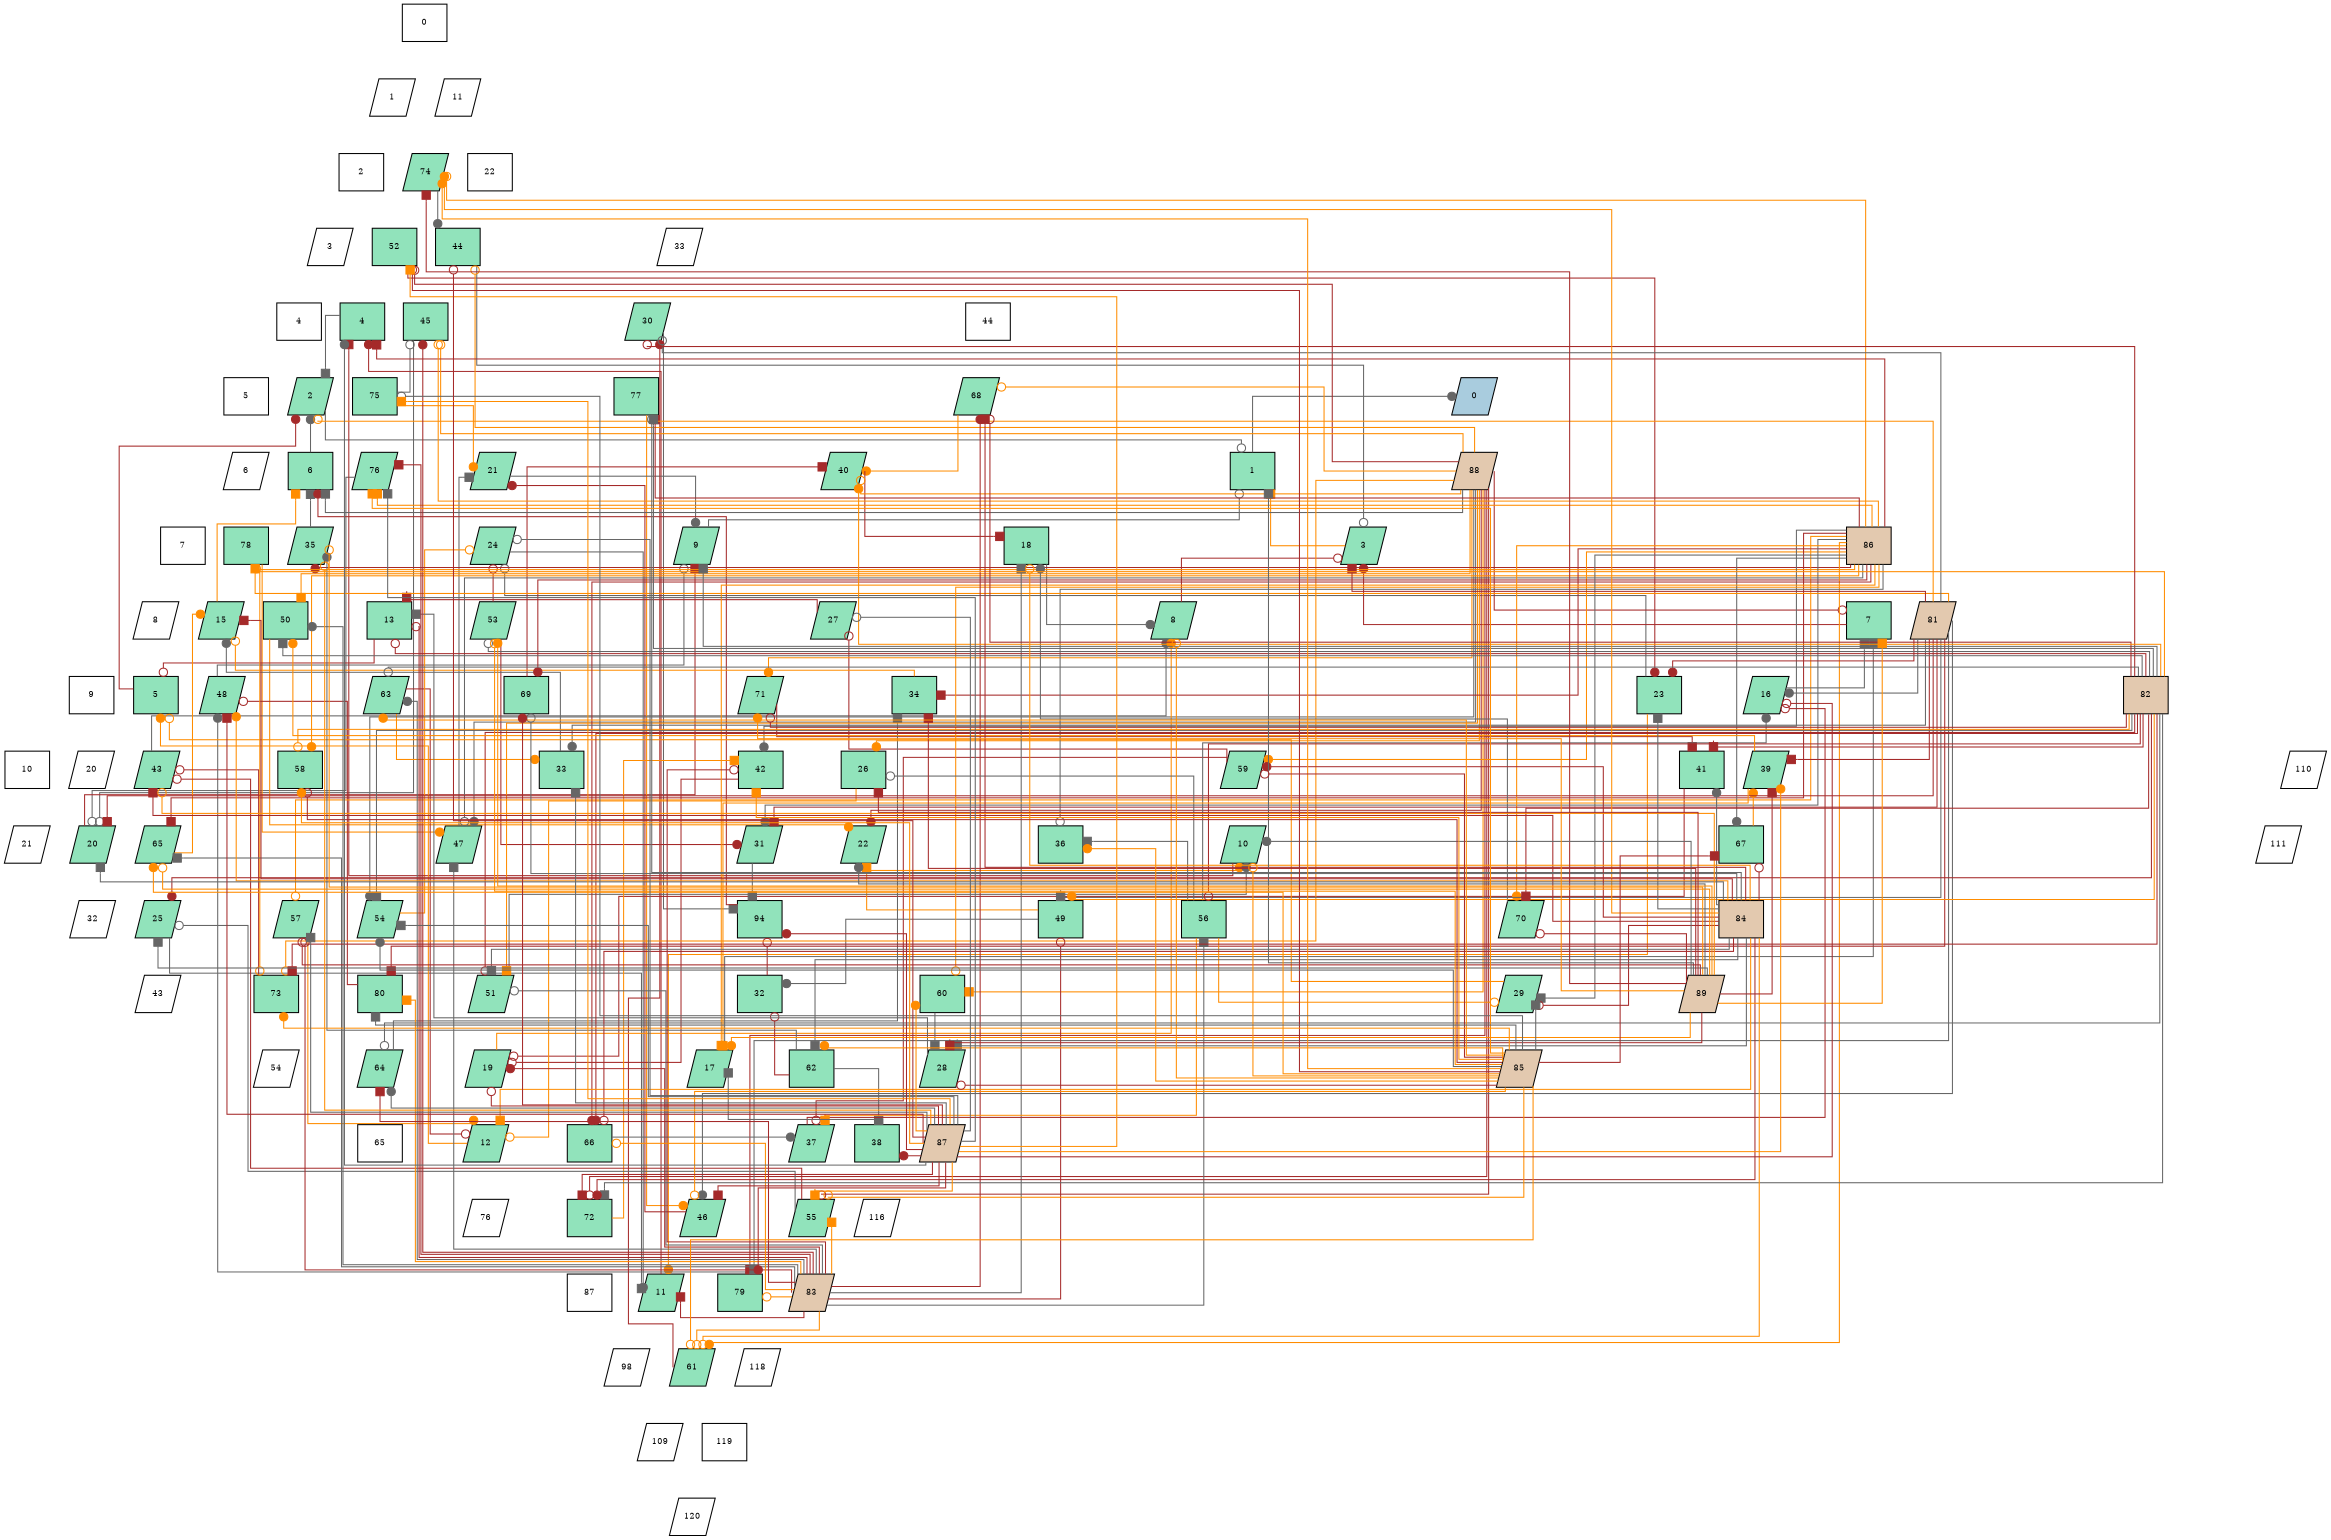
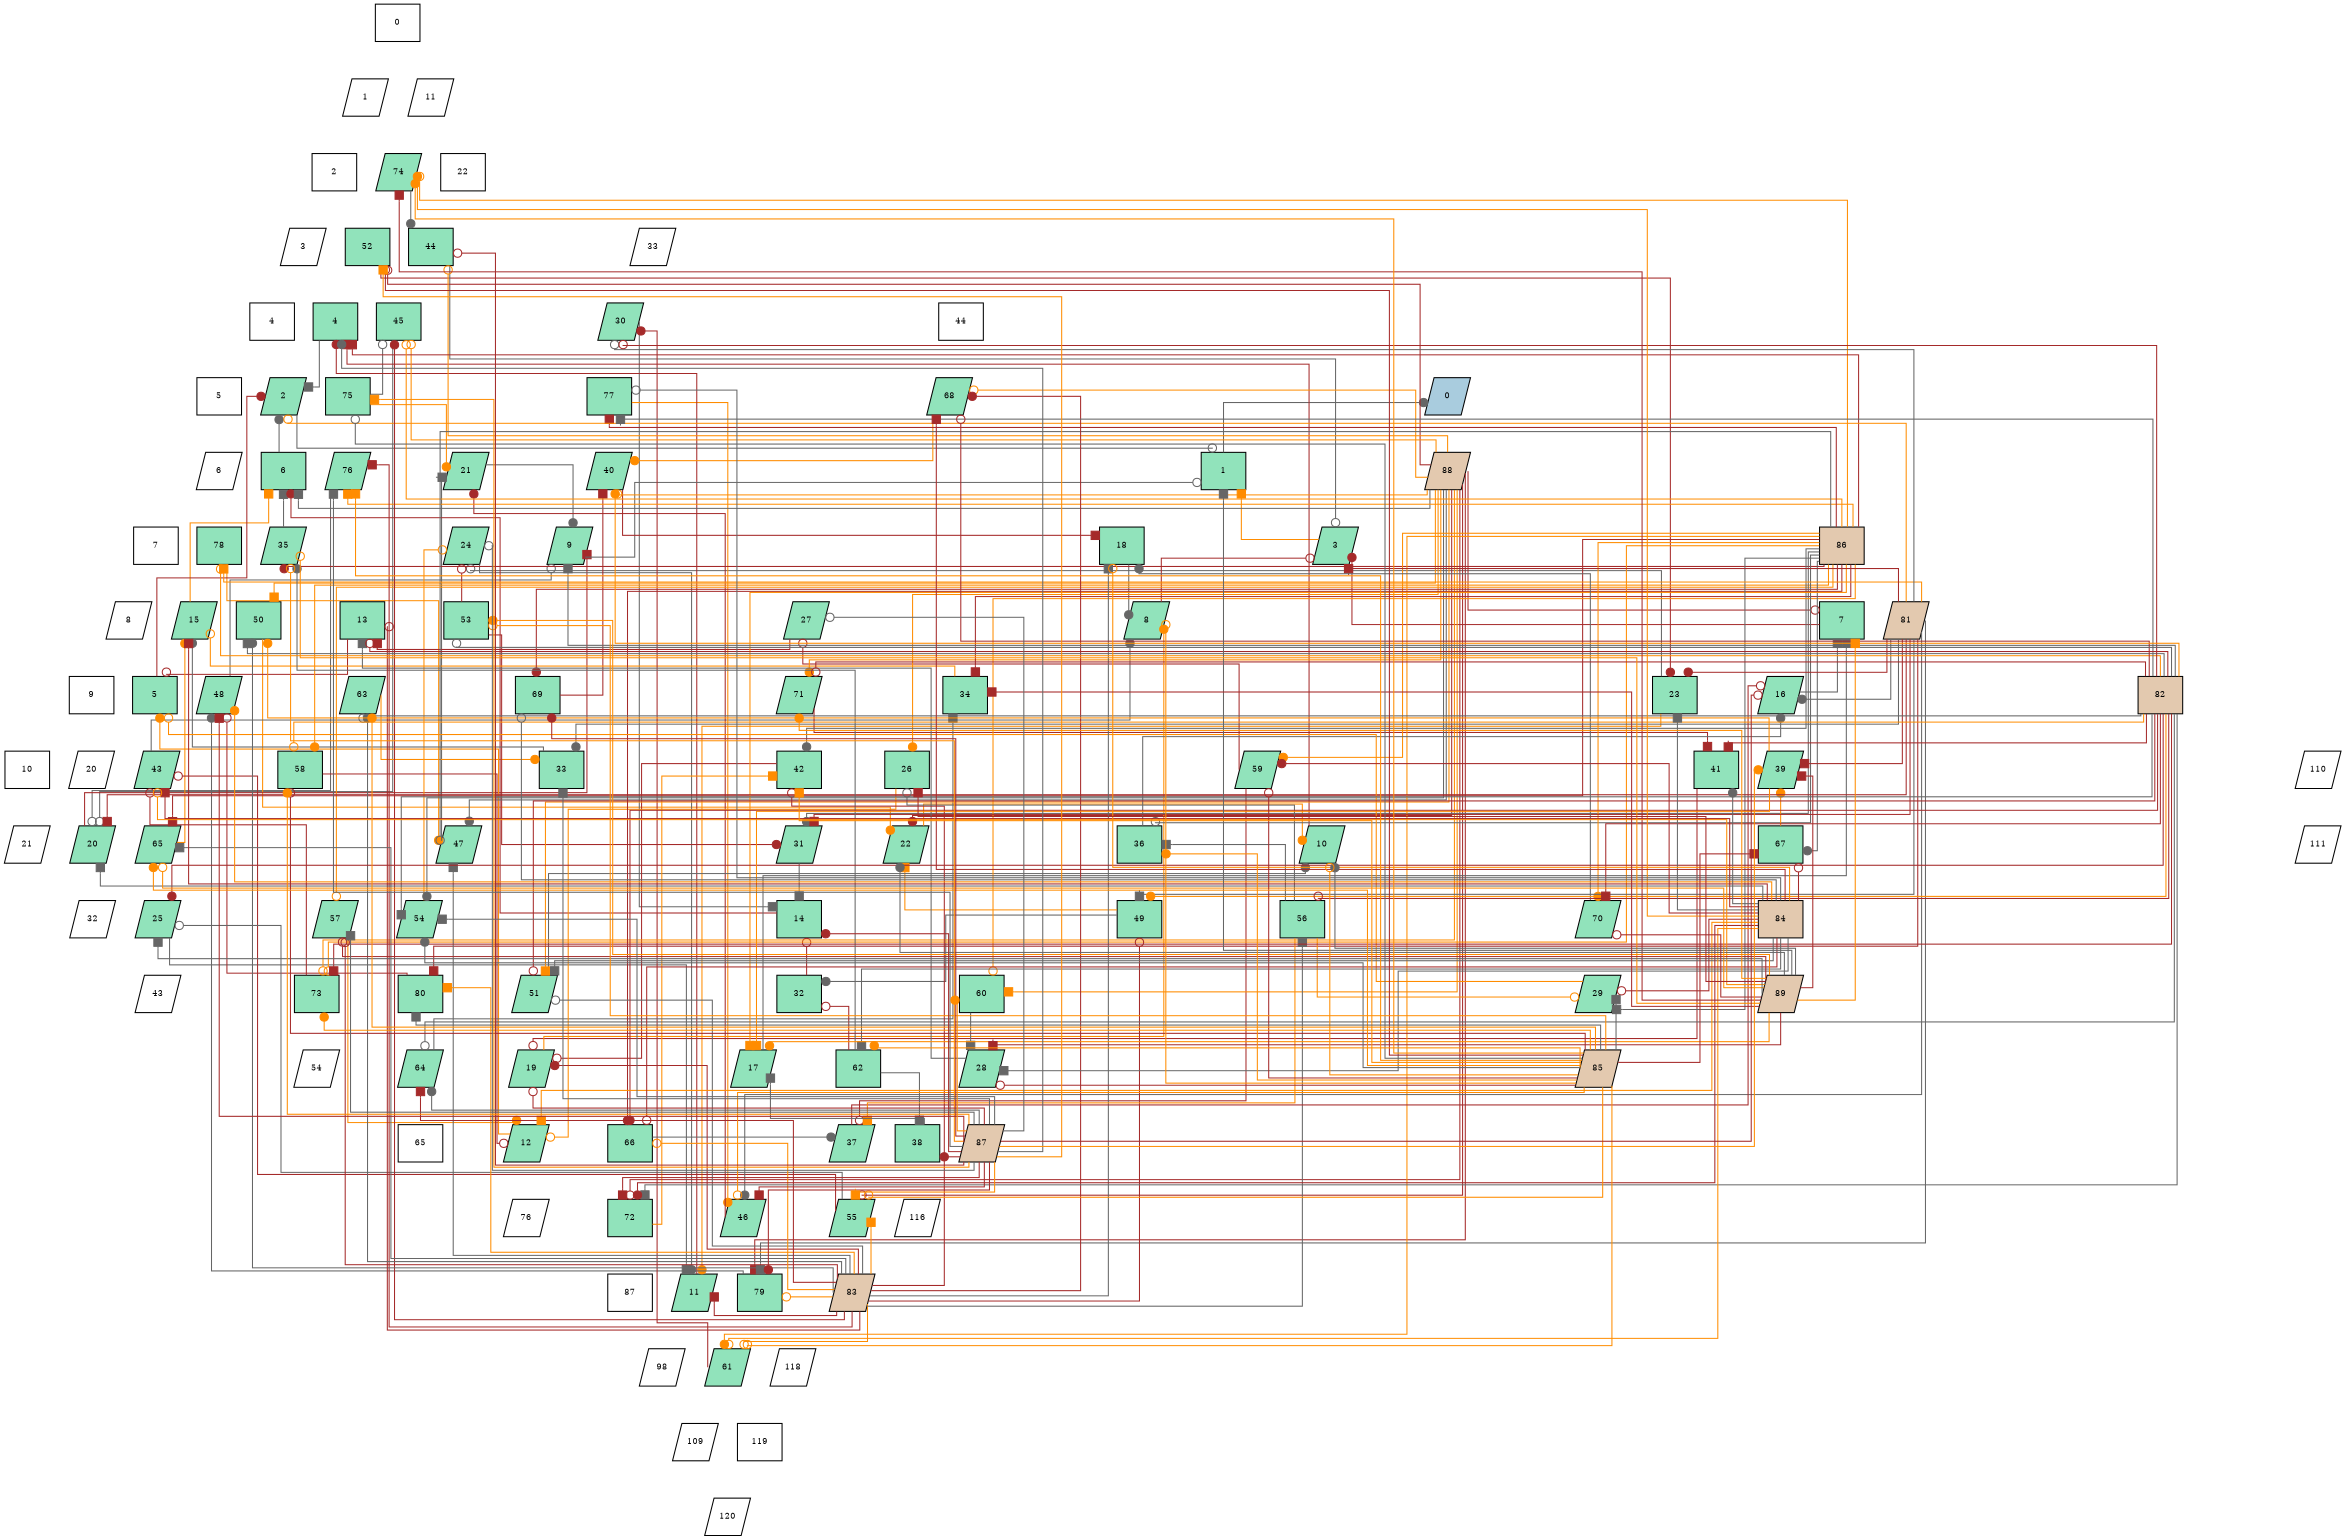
node "53": shape parallelogram -> box
edge "56" -> "16": now "36" -> "16"
edge "63" -> "12": now "58" -> "12"
node "94": label "94" -> "14"
